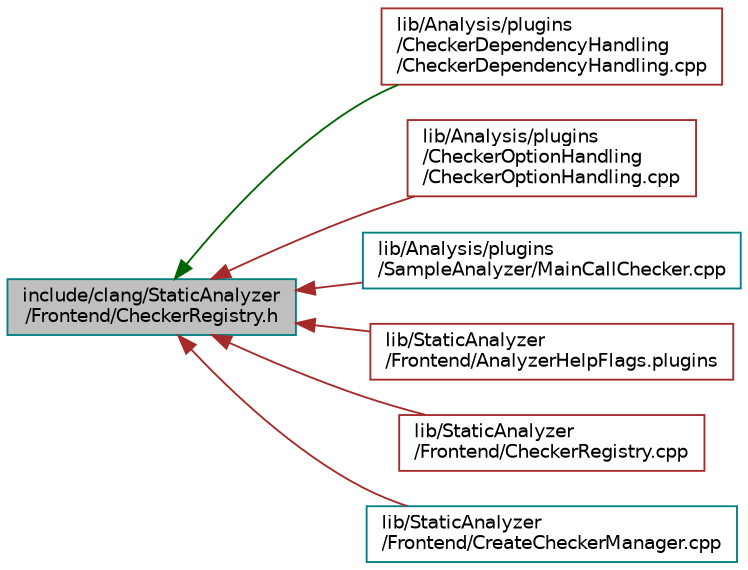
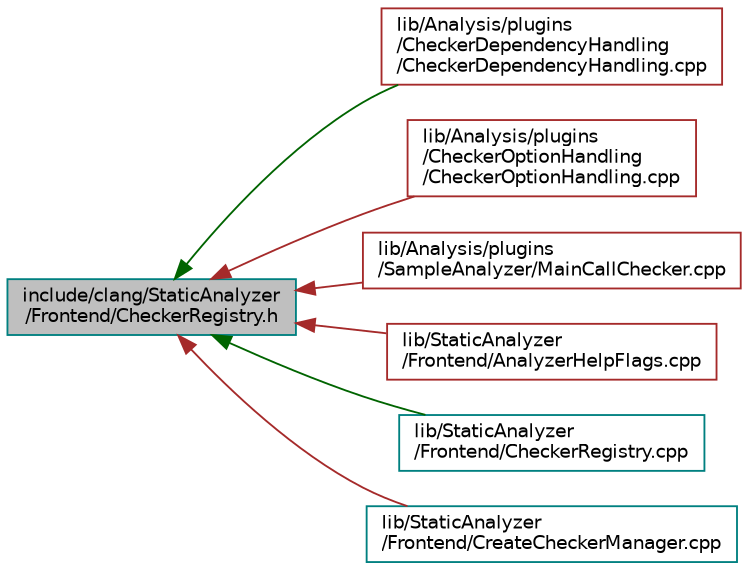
node "lib/Analysis/plugins /SampleAnalyzer/MainCallChecker.cpp": color teal -> brown
node "lib/StaticAnalyzer /Frontend/AnalyzerHelpFlags.plugins": label "lib/StaticAnalyzer /Frontend/AnalyzerHelpFlags.plugins" -> "lib/StaticAnalyzer /Frontend/AnalyzerHelpFlags.cpp"
edge "lib/StaticAnalyzer /Frontend/CheckerRegistry.cpp" -> "include/clang/StaticAnalyzer /Frontend/CheckerRegistry.h": color brown -> darkgreen
node "lib/StaticAnalyzer /Frontend/CheckerRegistry.cpp": color brown -> teal
